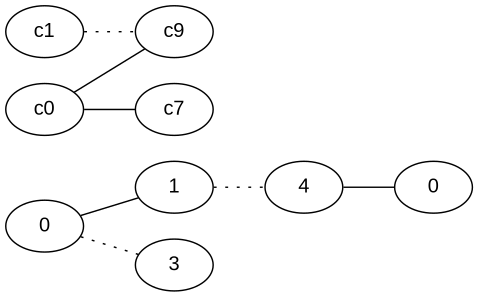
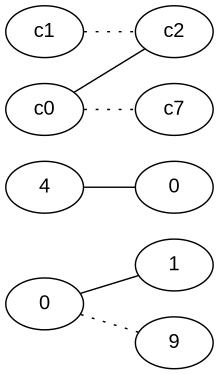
node "c9": label "c9" -> "c2"
edge "c0" -- "c7": style solid -> dotted
edge "1" -- "4": removed
node "3": label "3" -> "9"
